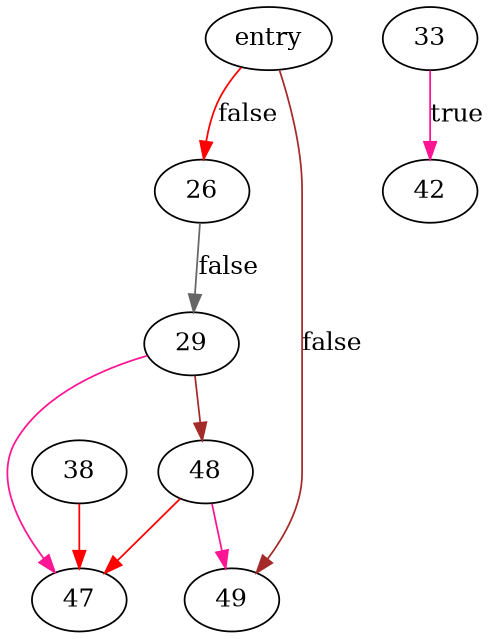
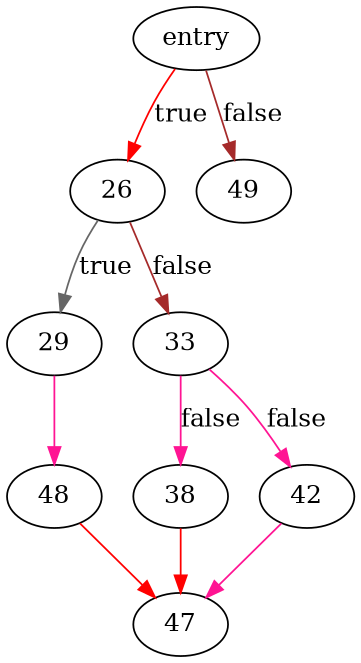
edge "entry" -> "26": label "false" -> "true"
edge "33" -> "42": label "true" -> "false"
edge "26" -> "33": added, label "false"
edge "26" -> "29": label "false" -> "true"
edge "29" -> "48": color brown -> deeppink
edge "33" -> "38": added, label "false"
edge "29" -> "47": now "42" -> "47"
edge "48" -> "49": removed
